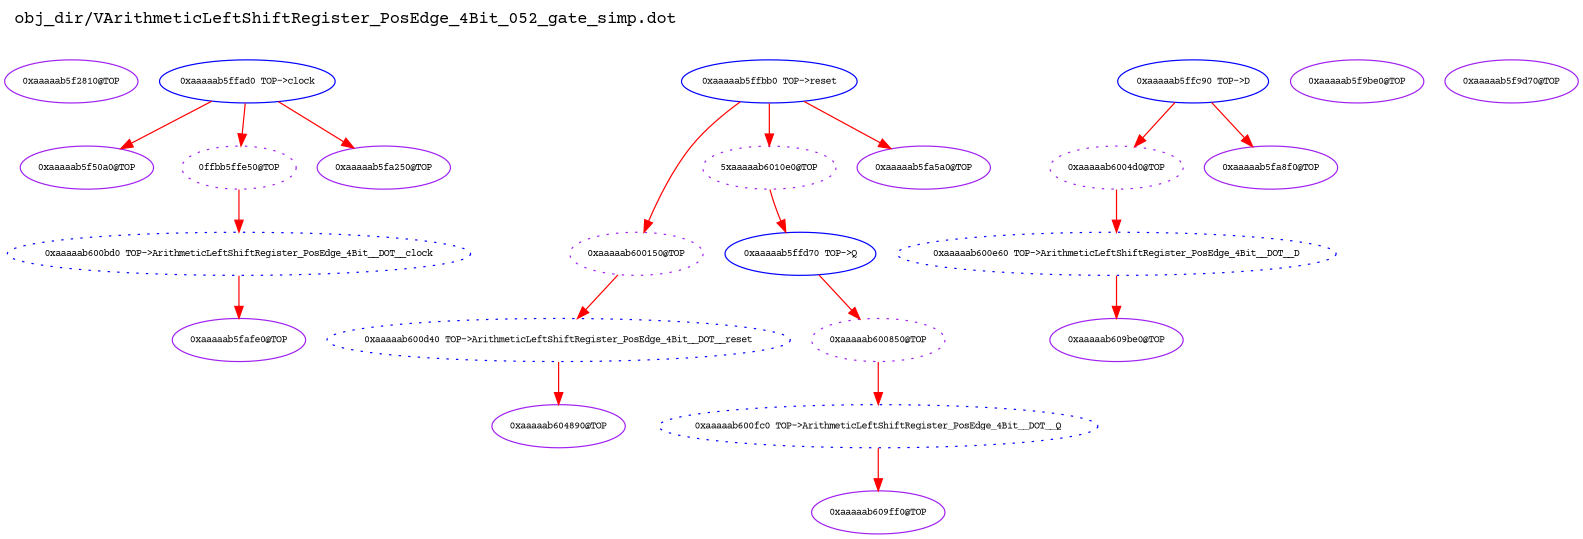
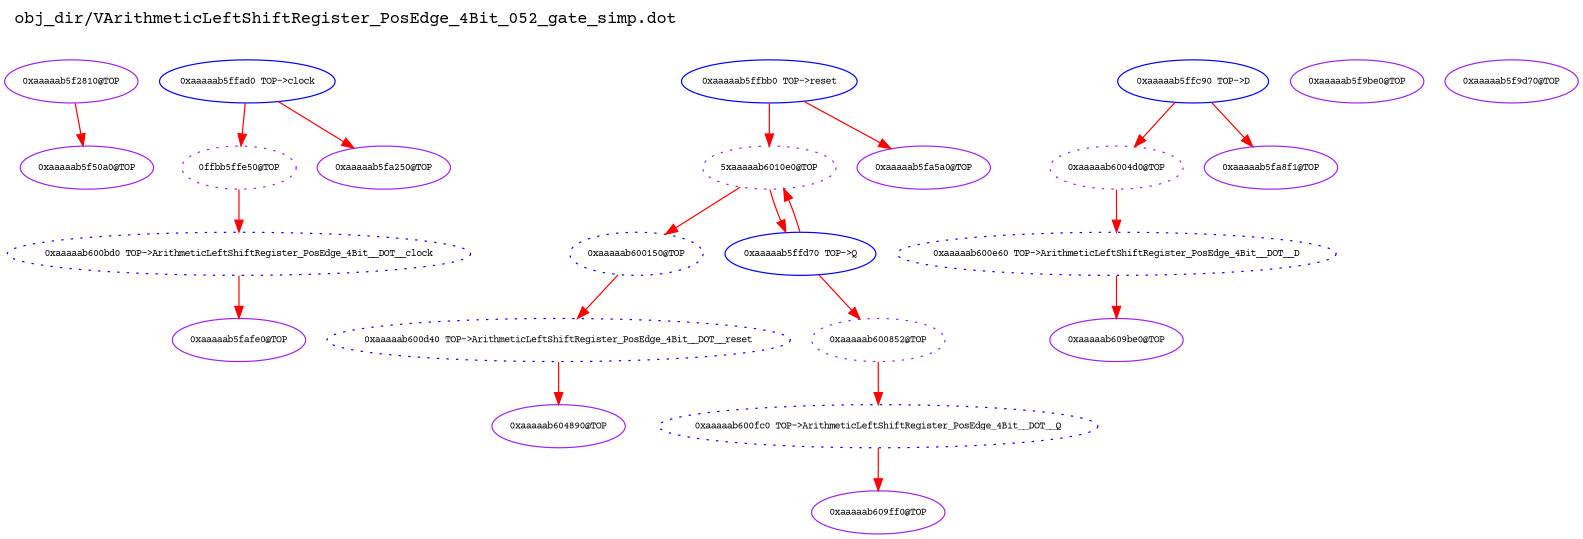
edge "0xaaaaab5ffad0 TOP->clock" -> "0xaaaaab5f50a0@TOP": now "0xaaaaab5f2810@TOP" -> "0xaaaaab5f50a0@TOP"
edge "0xaaaaab5ffbb0 TOP->reset" -> "0xaaaaab600150@TOP": now "5xaaaaab6010e0@TOP" -> "0xaaaaab600150@TOP"
node "0xaaaaab5fa8f0@TOP": label "0xaaaaab5fa8f0@TOP" -> "0xaaaaab5fa8f1@TOP"
edge "0xaaaaab5ffd70 TOP->Q" -> "5xaaaaab6010e0@TOP": added
node "0xaaaaab600150@TOP": color purple -> blue
node "0xaaaaab600850@TOP": label "0xaaaaab600850@TOP" -> "0xaaaaab600852@TOP"
